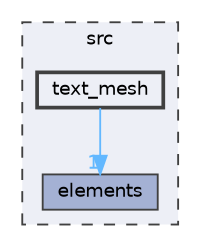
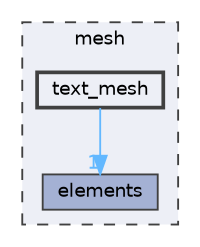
cluster "src": label "src" -> "mesh"
